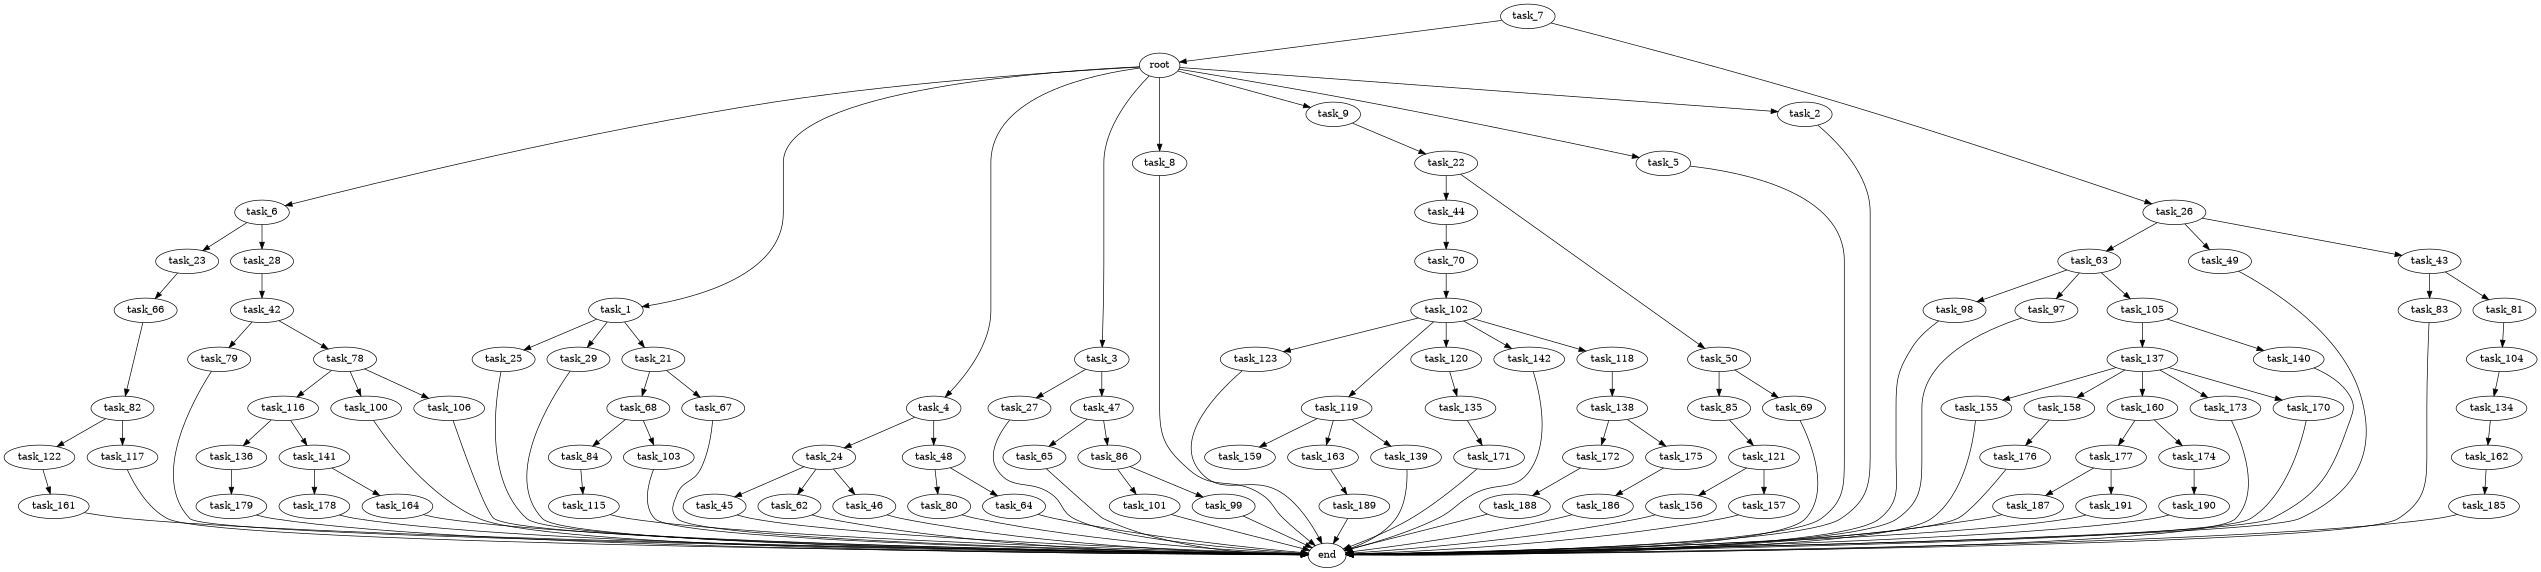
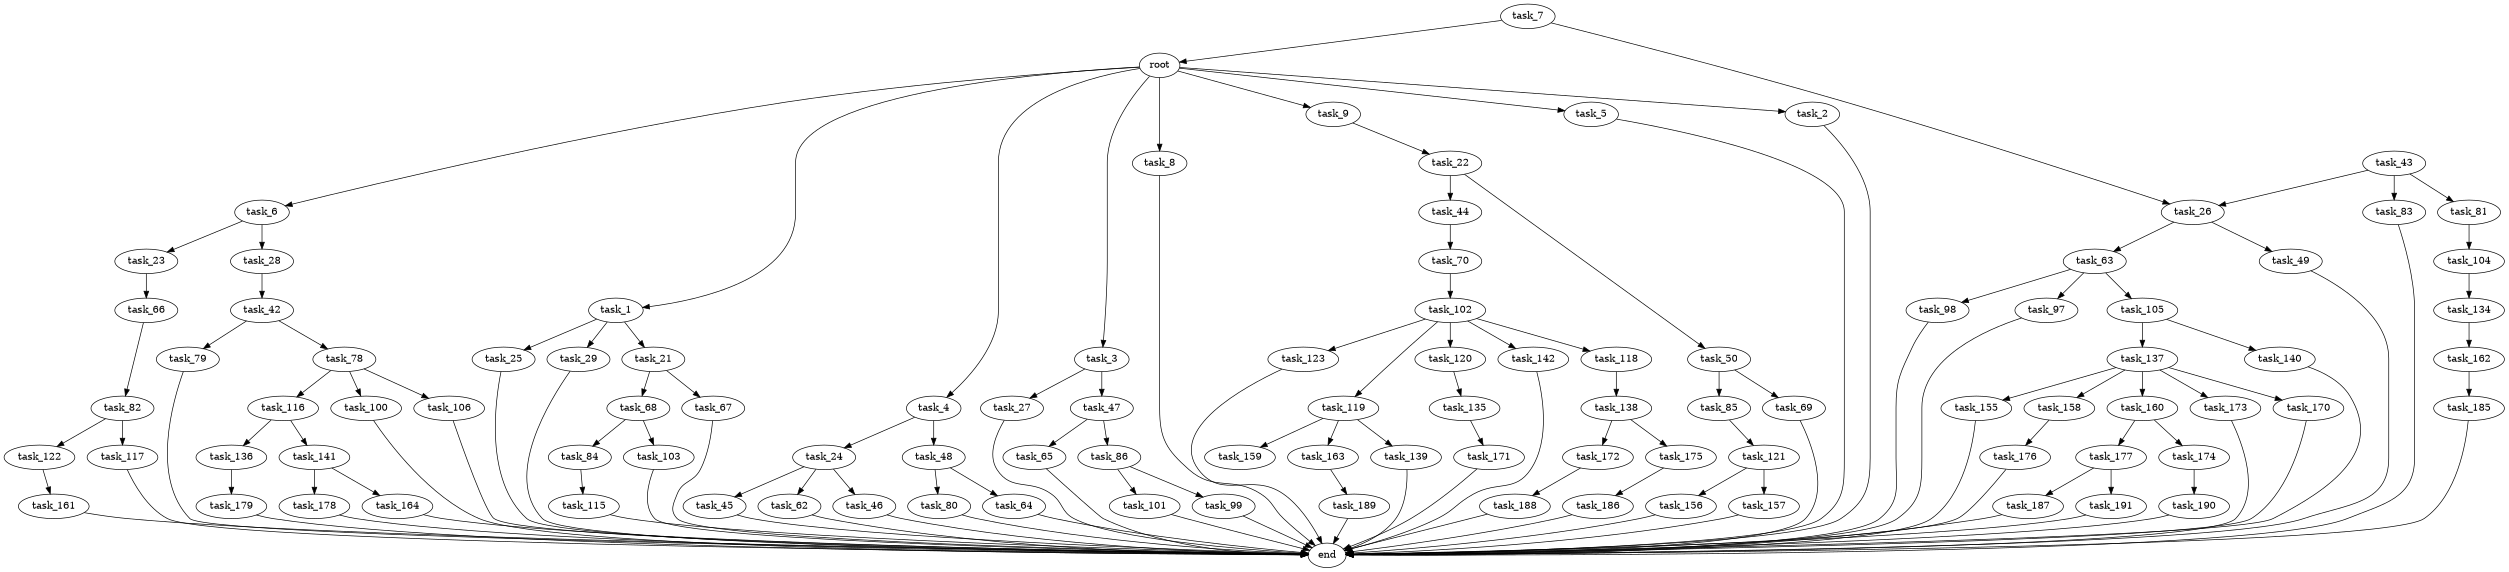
edge "task_26" -> "task_43": reversed
